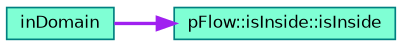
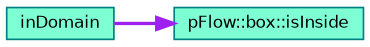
node "pFlow::isInside::isInside": label "pFlow::isInside::isInside" -> "pFlow::box::isInside"
